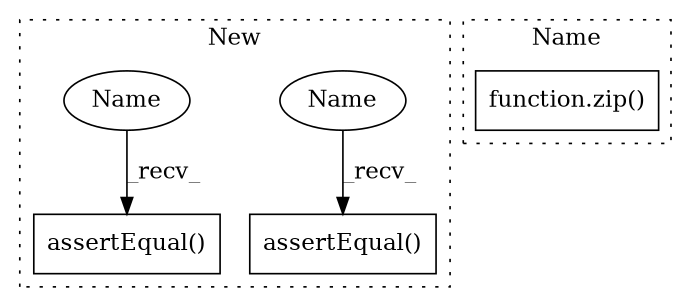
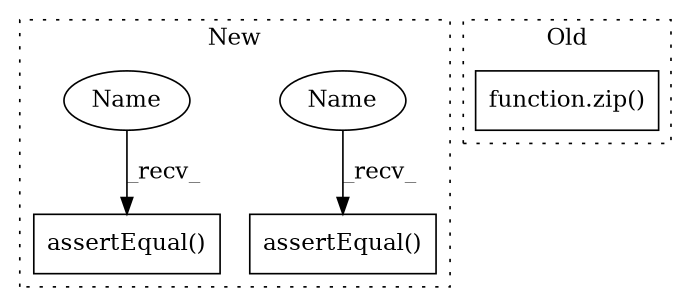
cluster "Name": label "Name" -> "Old"
